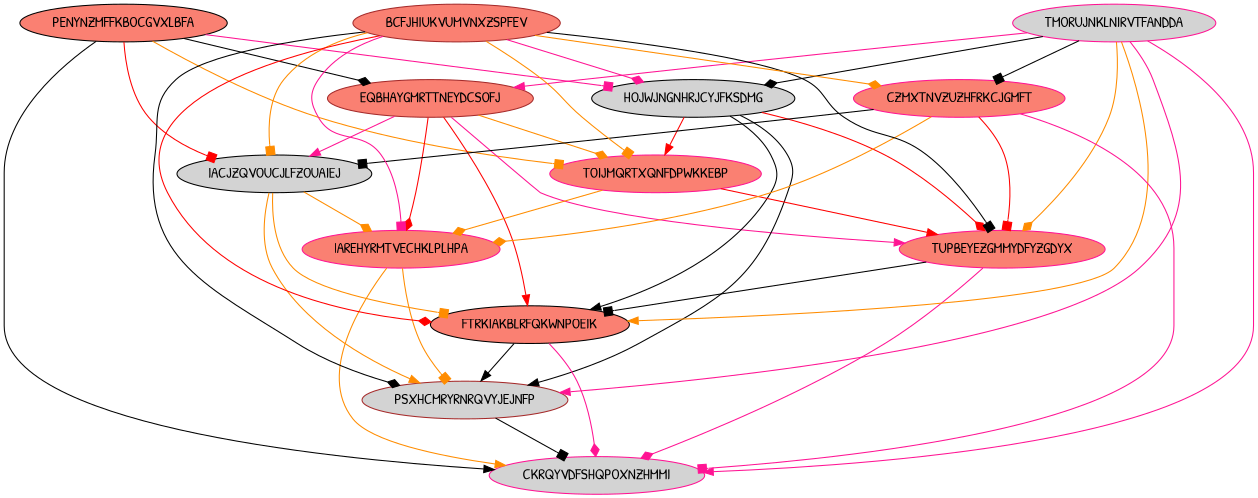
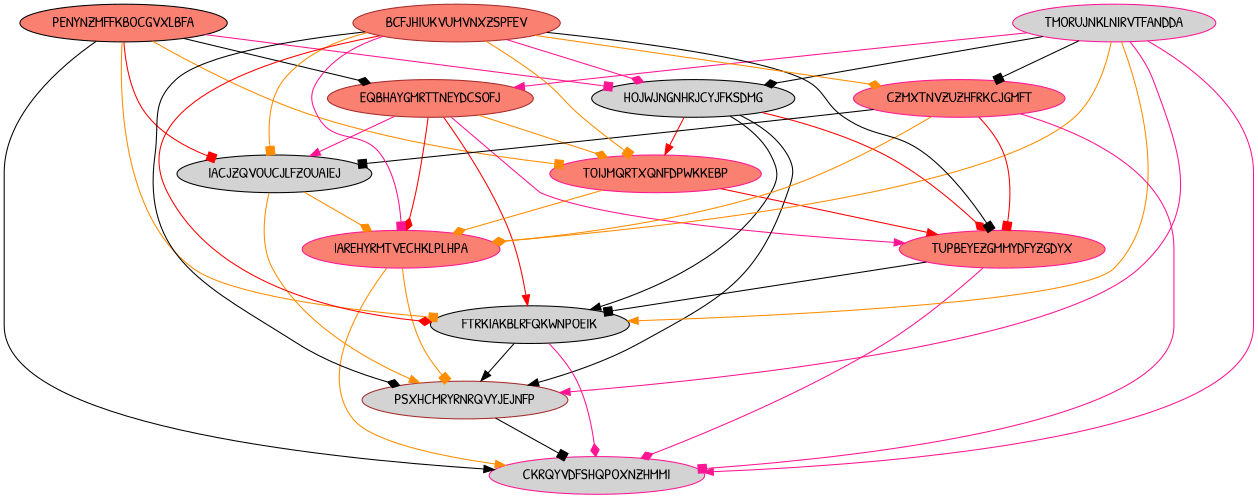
edge "TMORUJNKLNIRVTFANDDA" -> "TUPBEYEZGMMYDFYZGDYX": now "TMORUJNKLNIRVTFANDDA" -> "IAREHYRMTVECHKLPLHPA"
edge "IACJZQVOUCJLFZOUAIEJ" -> "FTRKIAKBLRFQKWNPOEIK": now "PENYNZMFFKBOCGVXLBFA" -> "FTRKIAKBLRFQKWNPOEIK"
node "FTRKIAKBLRFQKWNPOEIK": fillcolor salmon -> lightgrey
